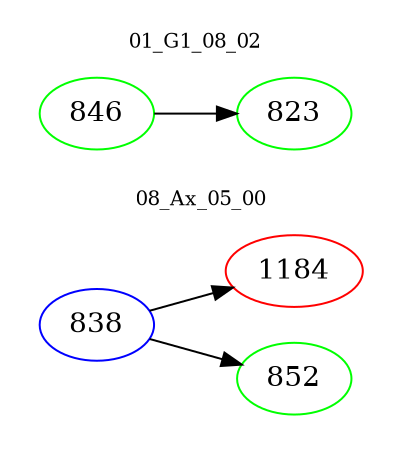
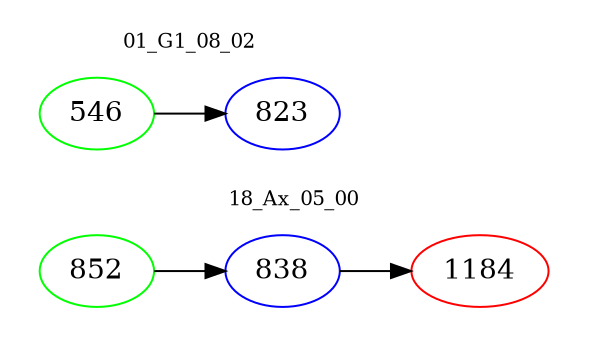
node "846": label "846" -> "546"
node "823": color green -> blue
cluster "08_Ax_05_00": label "08_Ax_05_00" -> "18_Ax_05_00"
edge "838" -> "852": reversed
